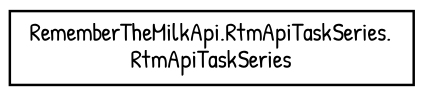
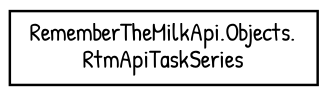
node "RememberTheMilkApi.RtmApiTaskSeries. RtmApiTaskSeries": label "RememberTheMilkApi.RtmApiTaskSeries. RtmApiTaskSeries" -> "RememberTheMilkApi.Objects. RtmApiTaskSeries"
